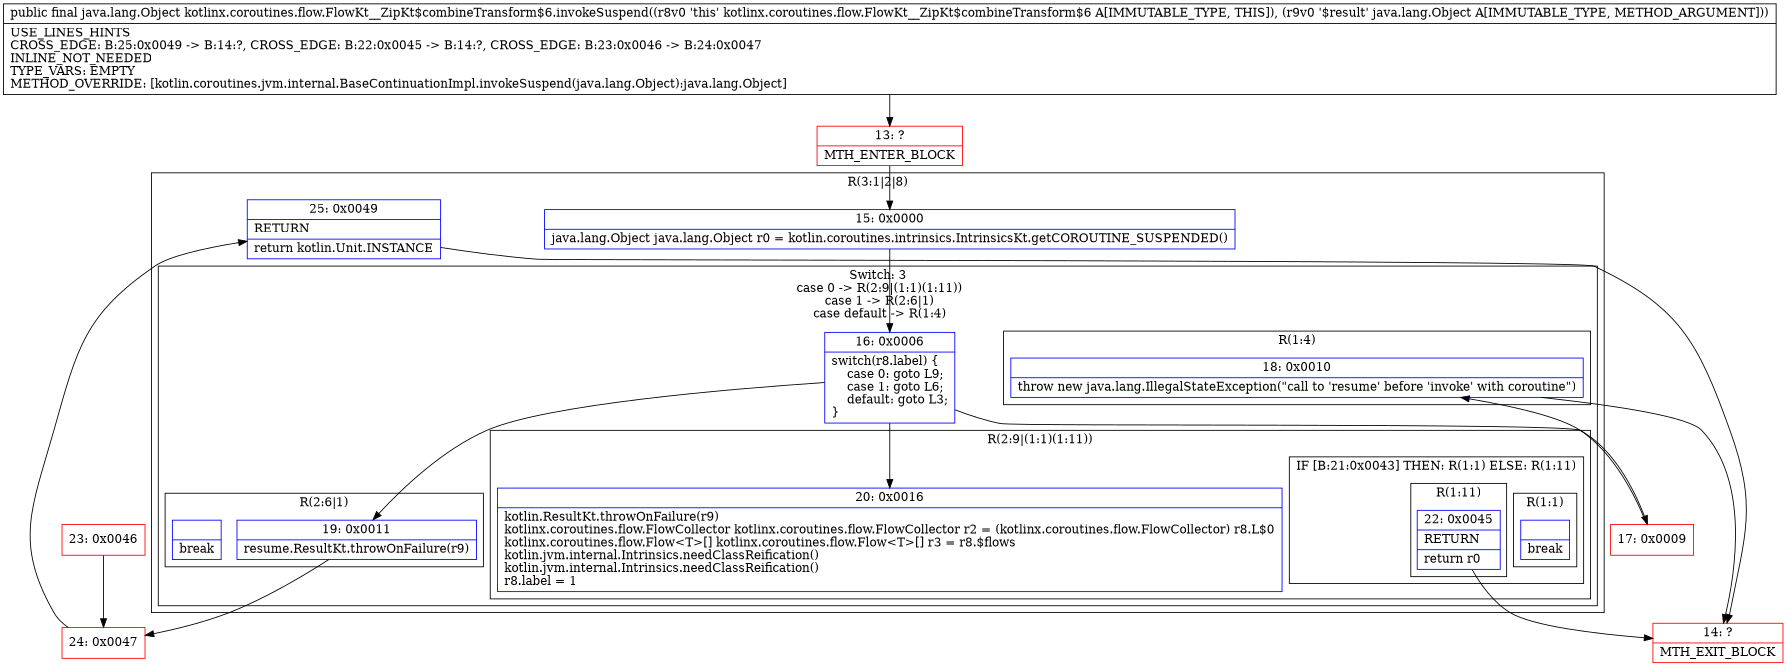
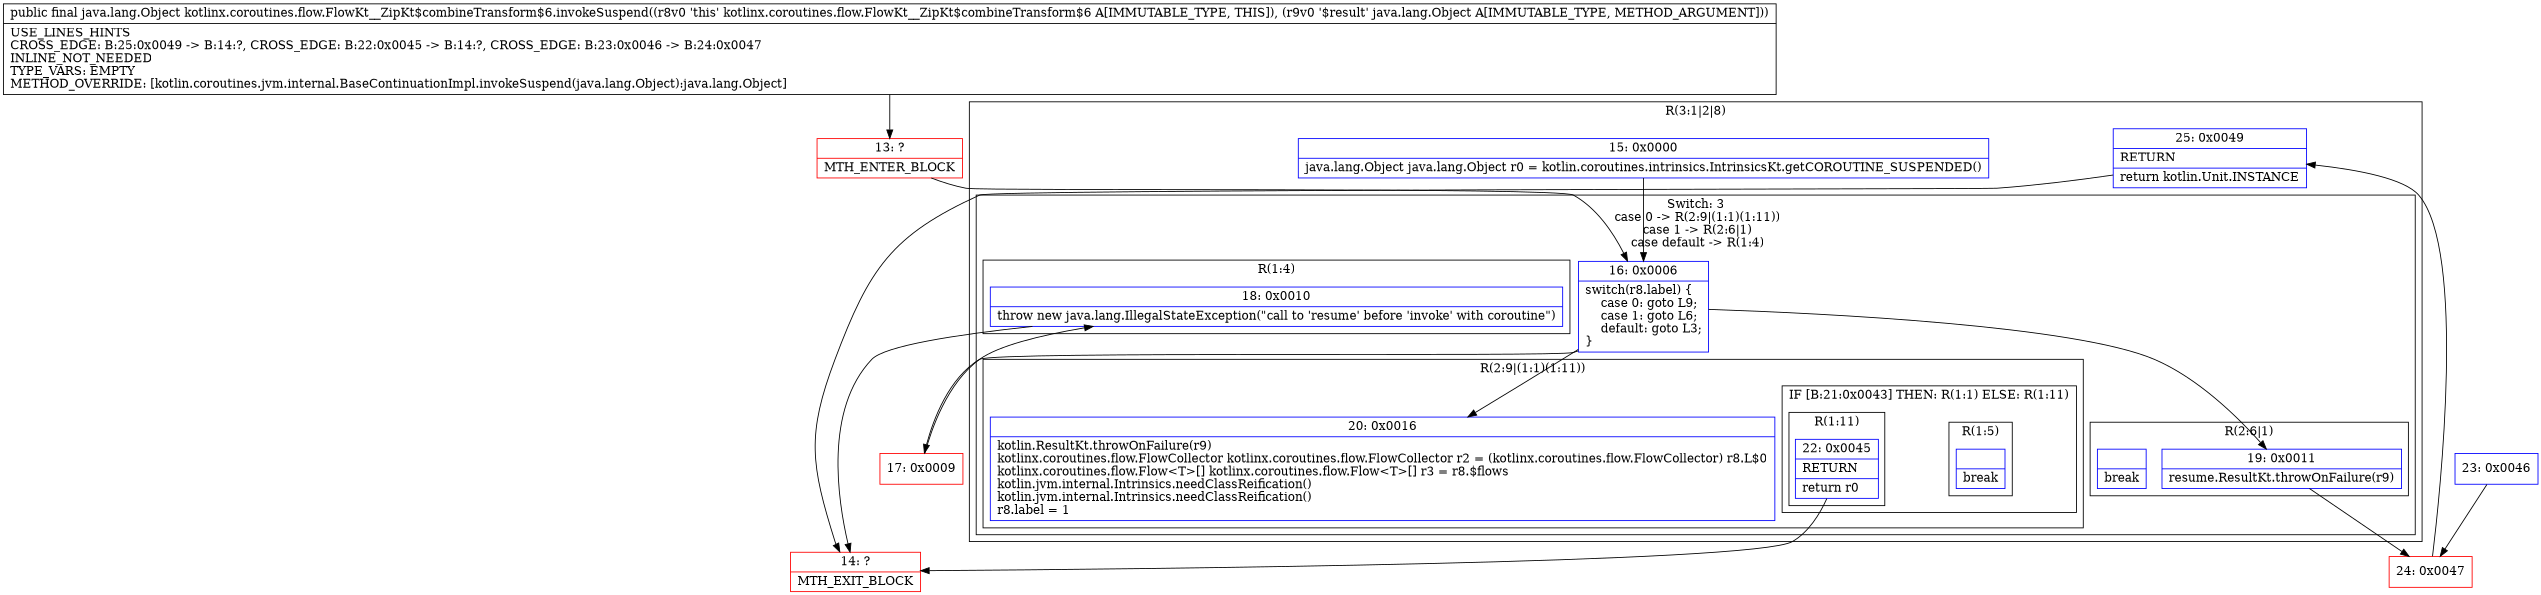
edge "13: ?" -> "15: 0x0000": now "13: ?" -> "16: 0x0006"
cluster "R(1:1)": label "R(1:1)" -> "R(1:5)"
node "23: 0x0046": color red -> blue
